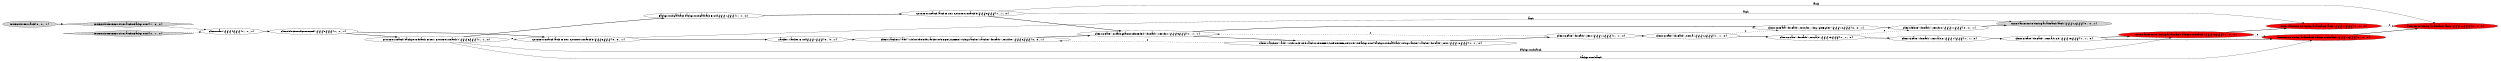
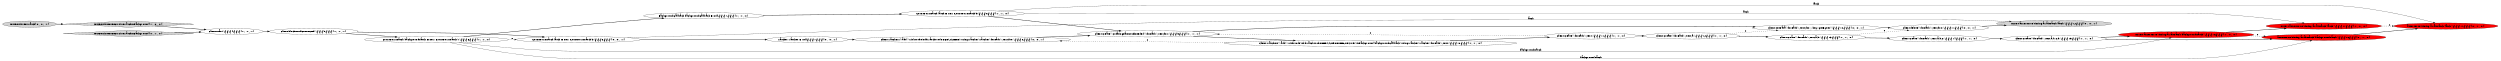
edge "testPersistentRecursiveWatchInBackground['1', '0', '0']" -> "client.start()@@@4@@@['1', '1', '1']": style solid -> bold
edge "testPersistentRecursiveWatchInBackground['0', '1', '0']" -> "client.start()@@@4@@@['1', '1', '1']": style dashed -> bold
